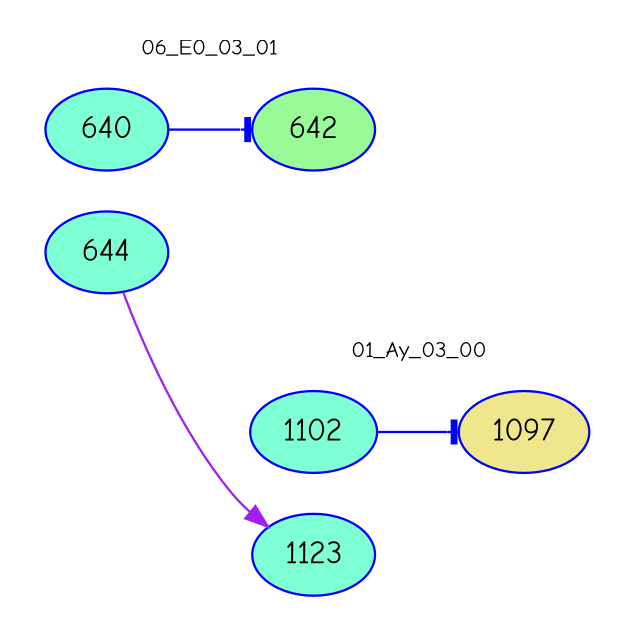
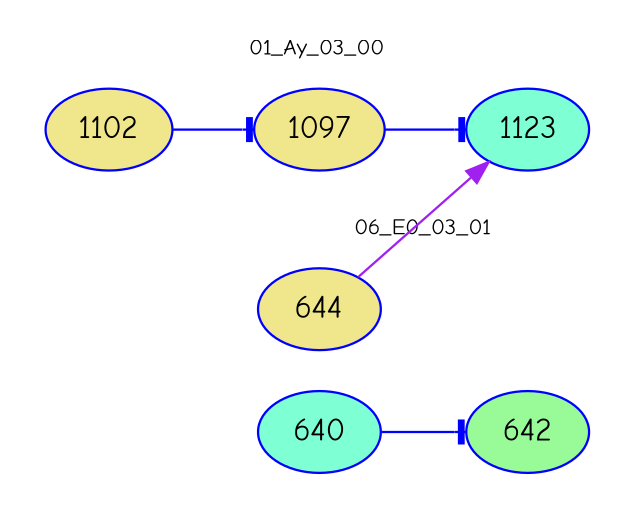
edge "1097" -> "1123": added
node "644": fillcolor aquamarine -> khaki
node "1102": fillcolor aquamarine -> khaki
